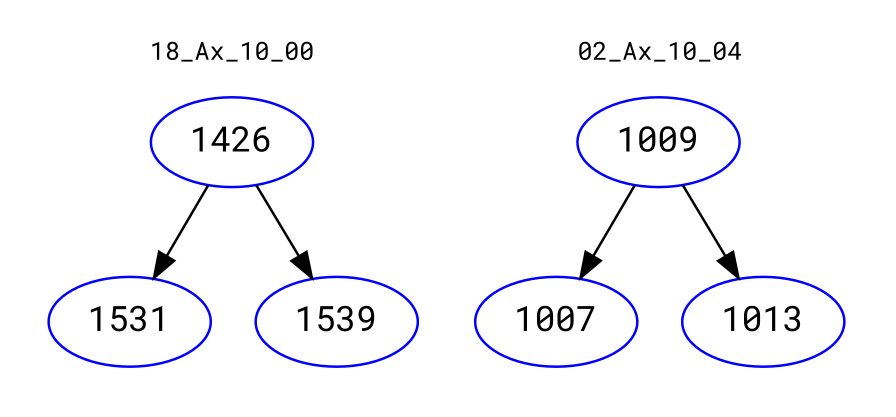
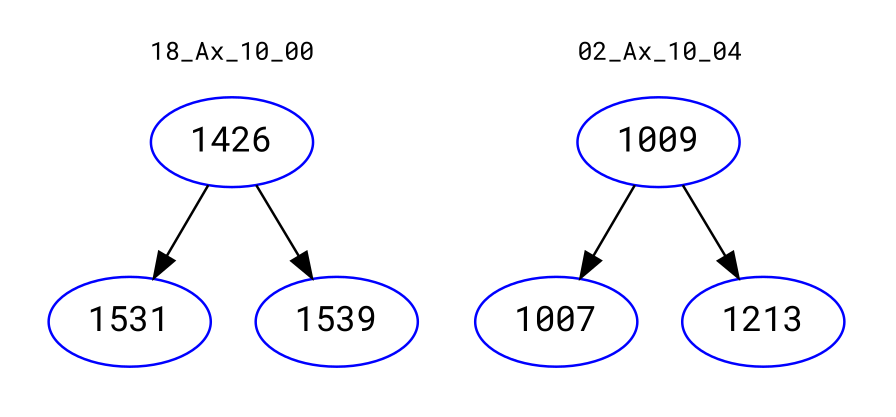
node "1013": label "1013" -> "1213"
